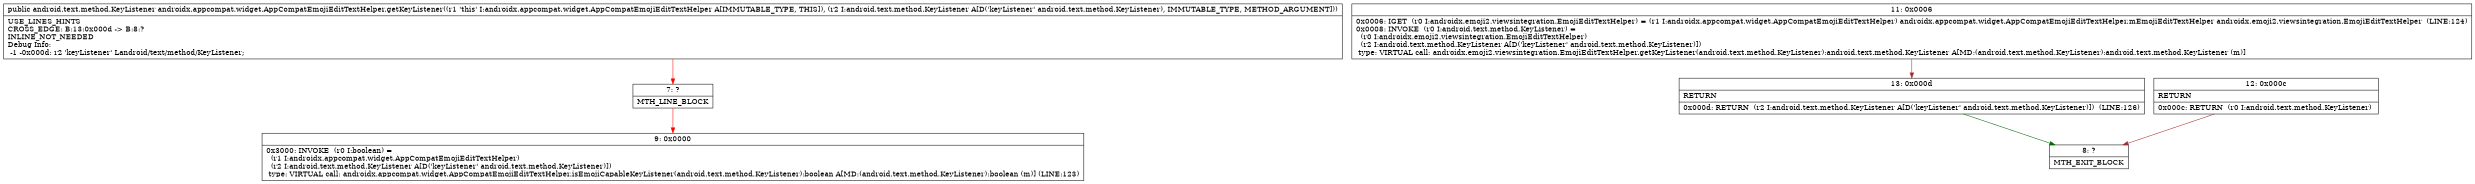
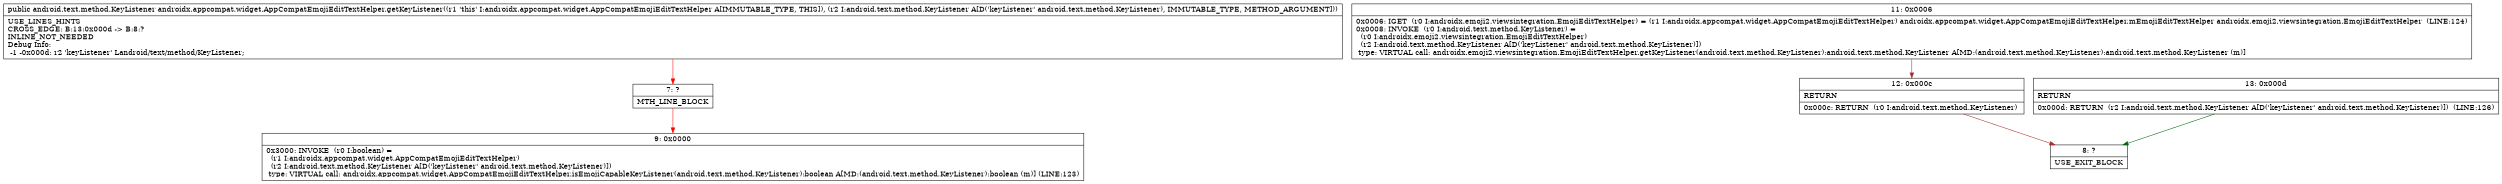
edge "11: 0x0006" -> "13: 0x000d": now "11: 0x0006" -> "12: 0x000c"
node "8: ?": text "MTH_EXIT_BLOCK" -> "USE_EXIT_BLOCK"
